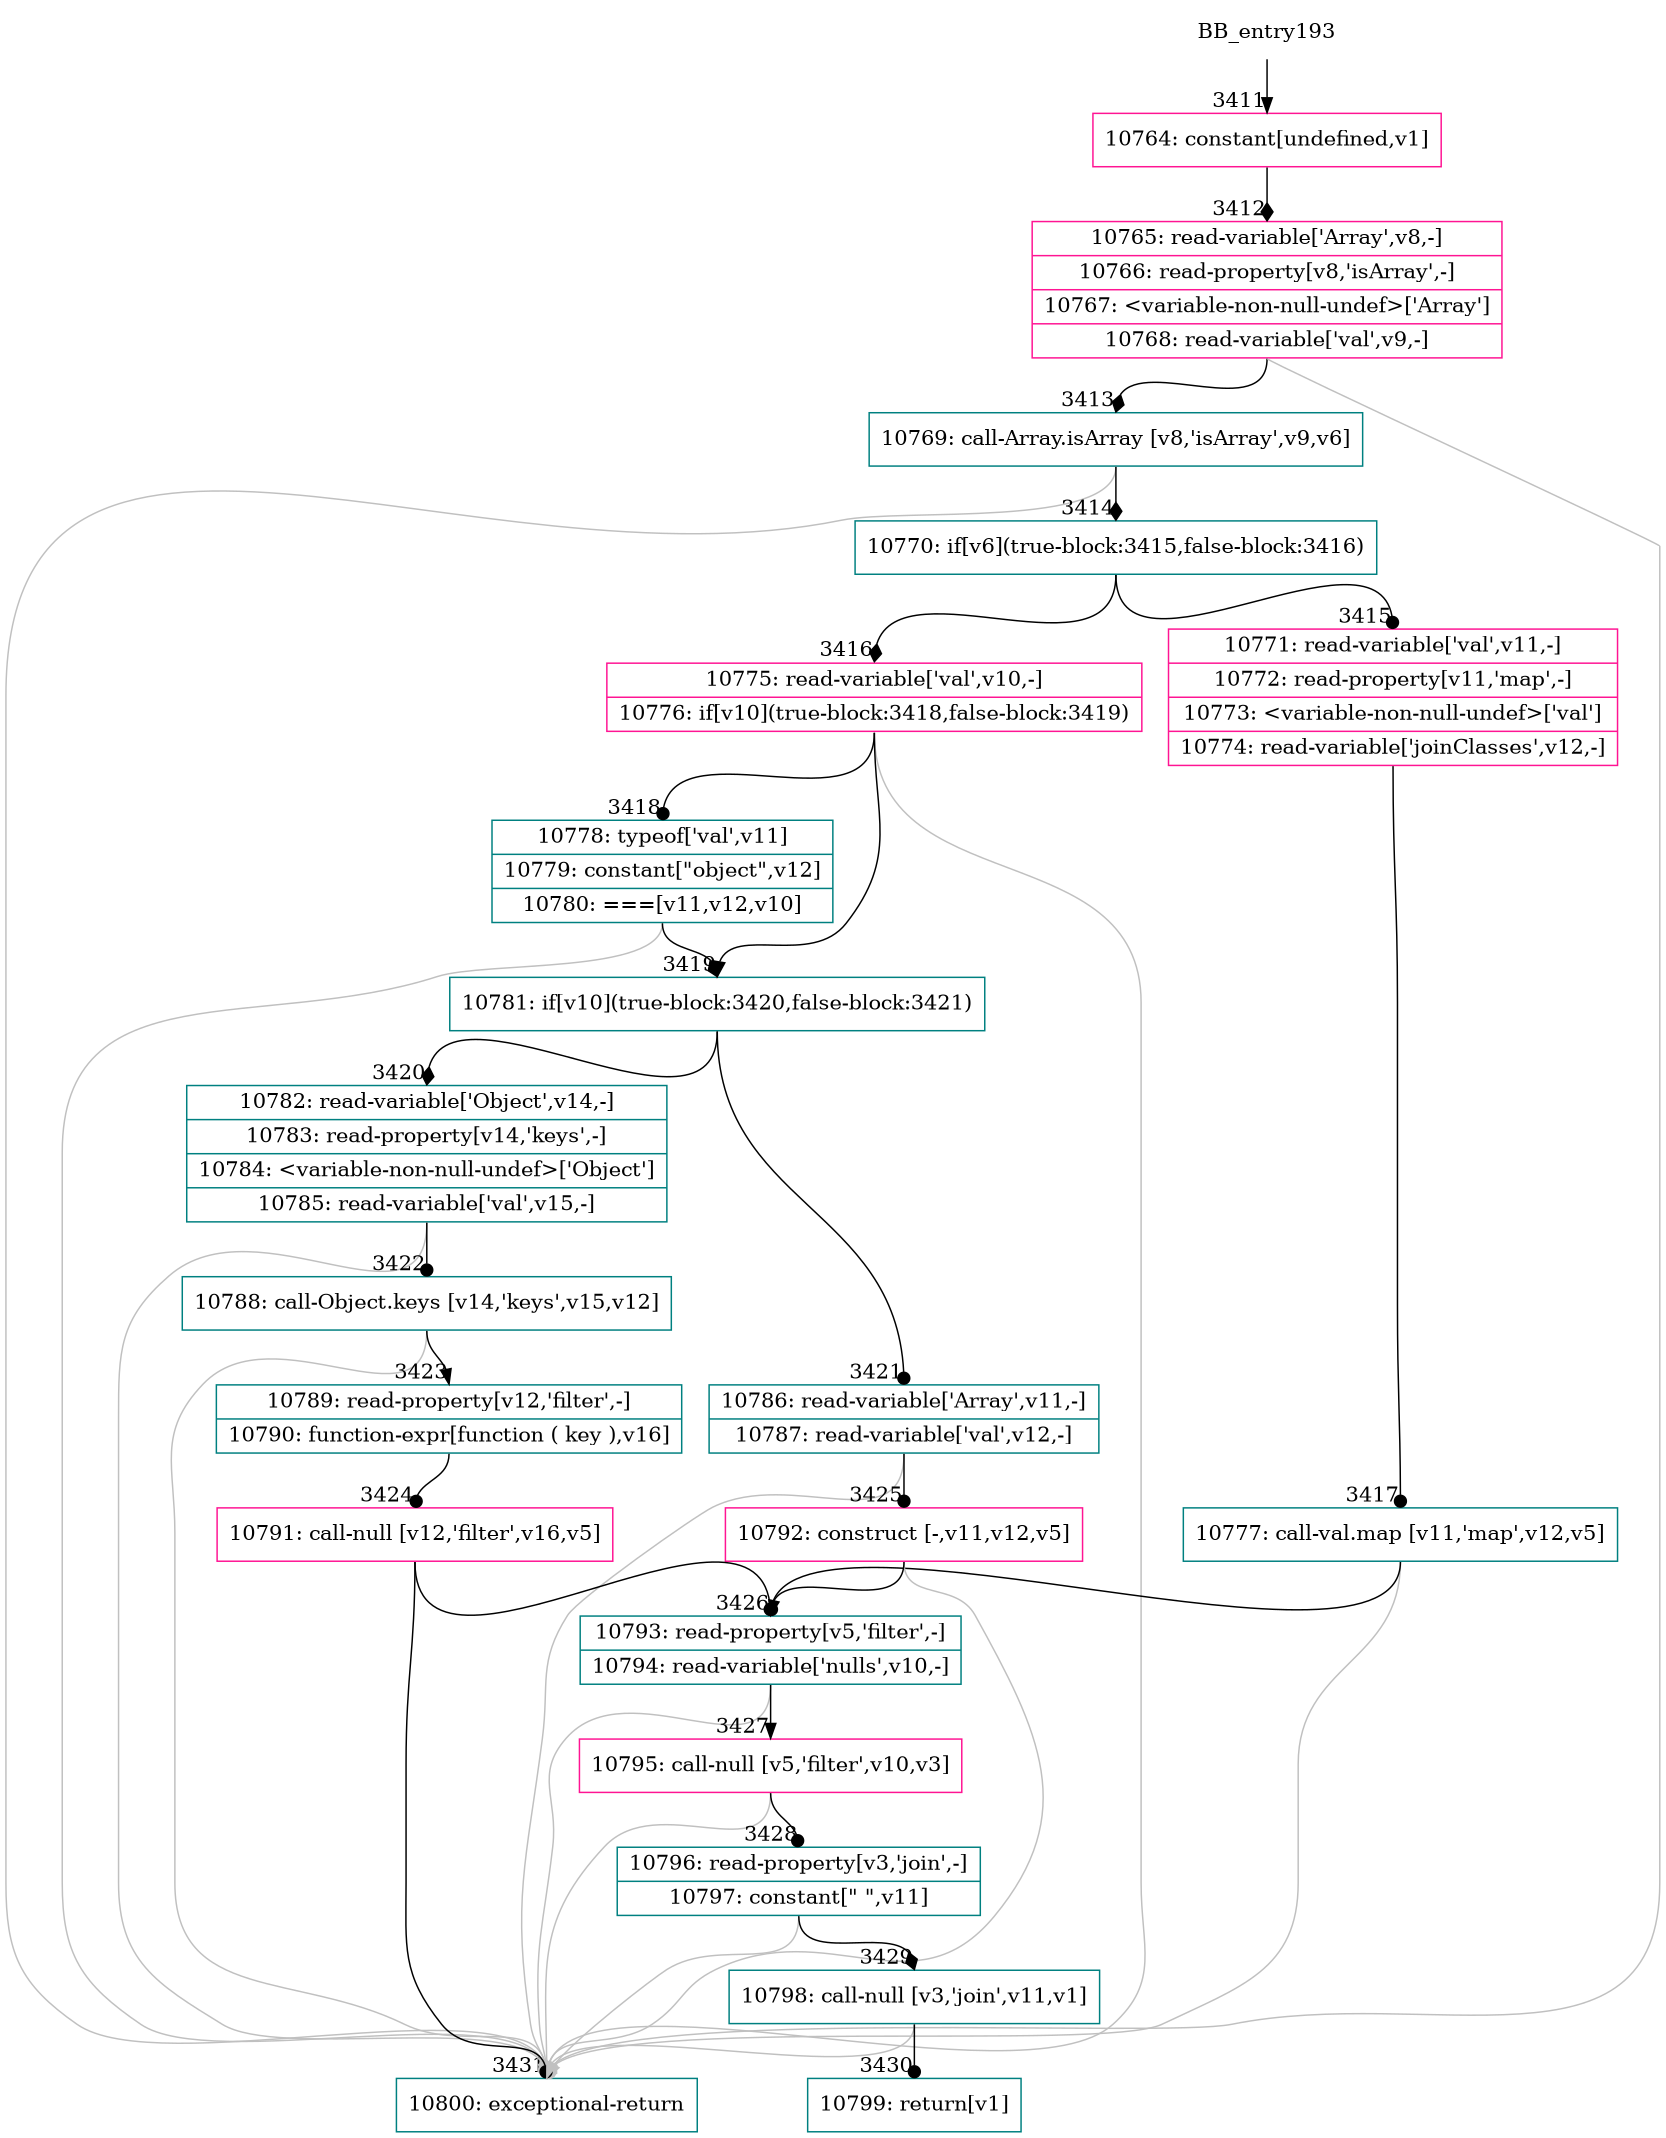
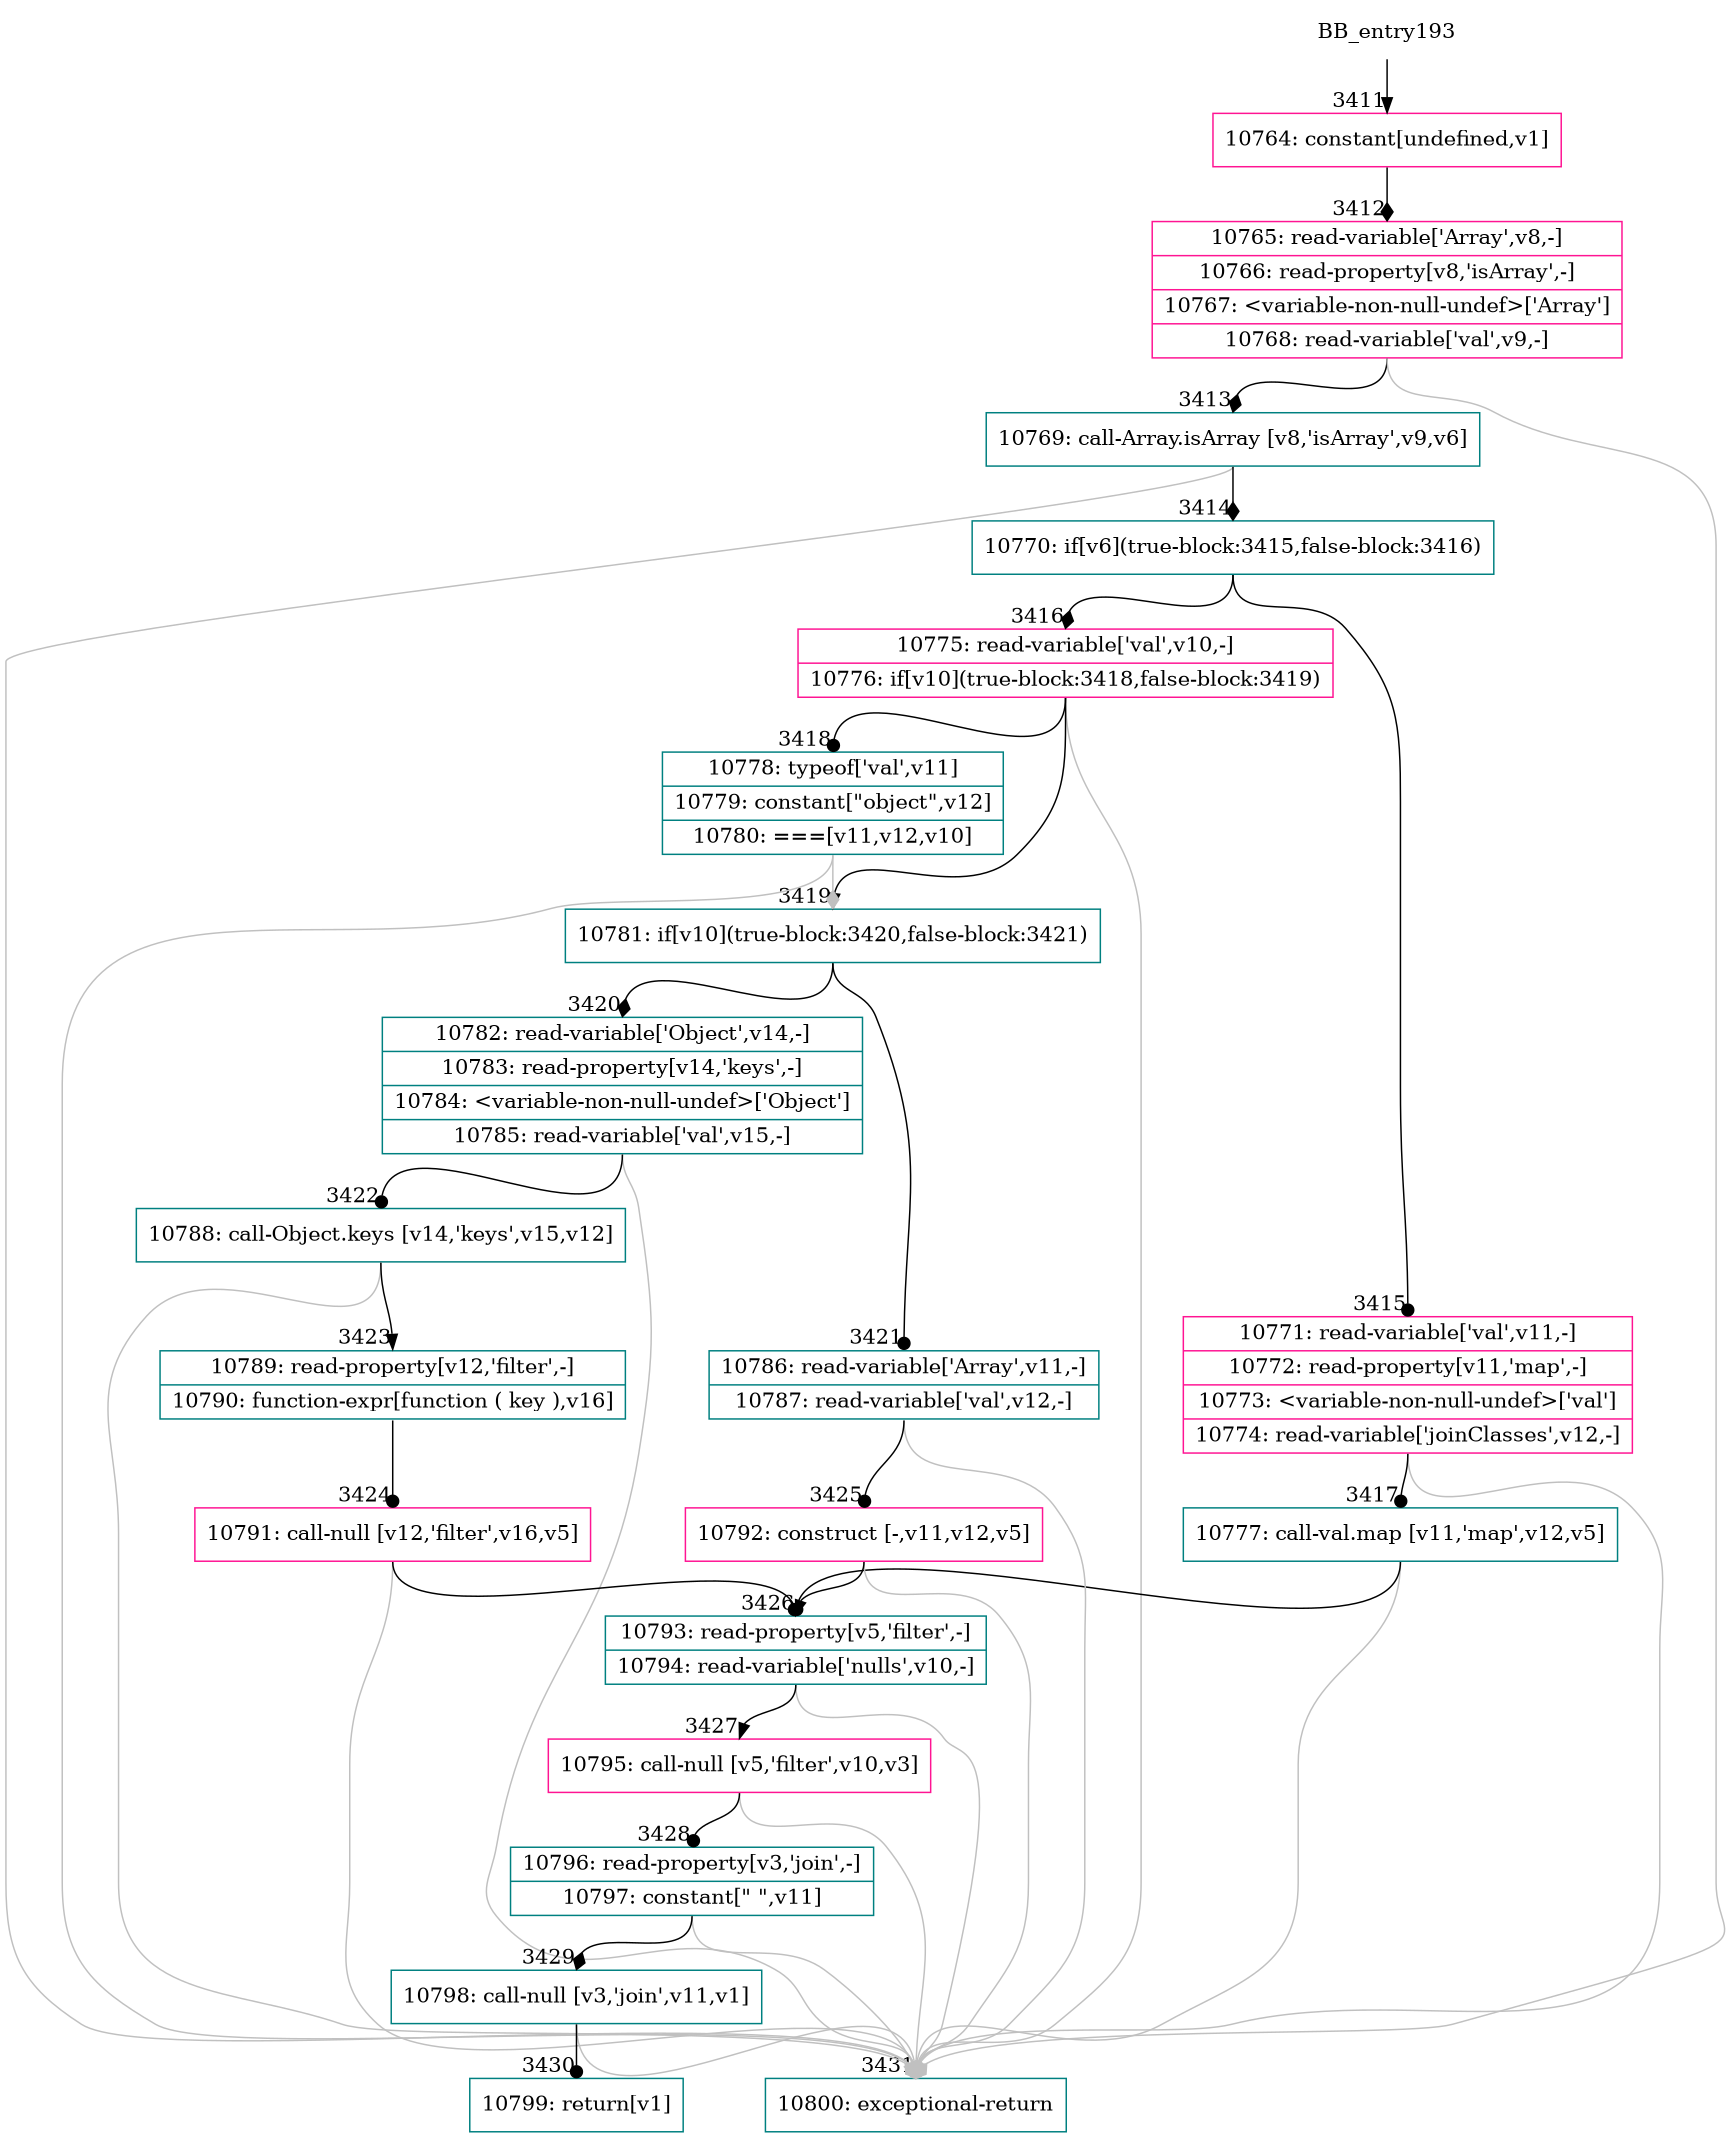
edge "10778: typeof['val',v11]" -> "10781: if[v10](true-block:3420,false-block:3421)": color black -> gray
edge "10791: call-null [v12,'filter',v16,v5]" -> "10800: exceptional-return": color black -> gray
edge "10771: read-variable['val',v11,-]" -> "10800: exceptional-return": added
